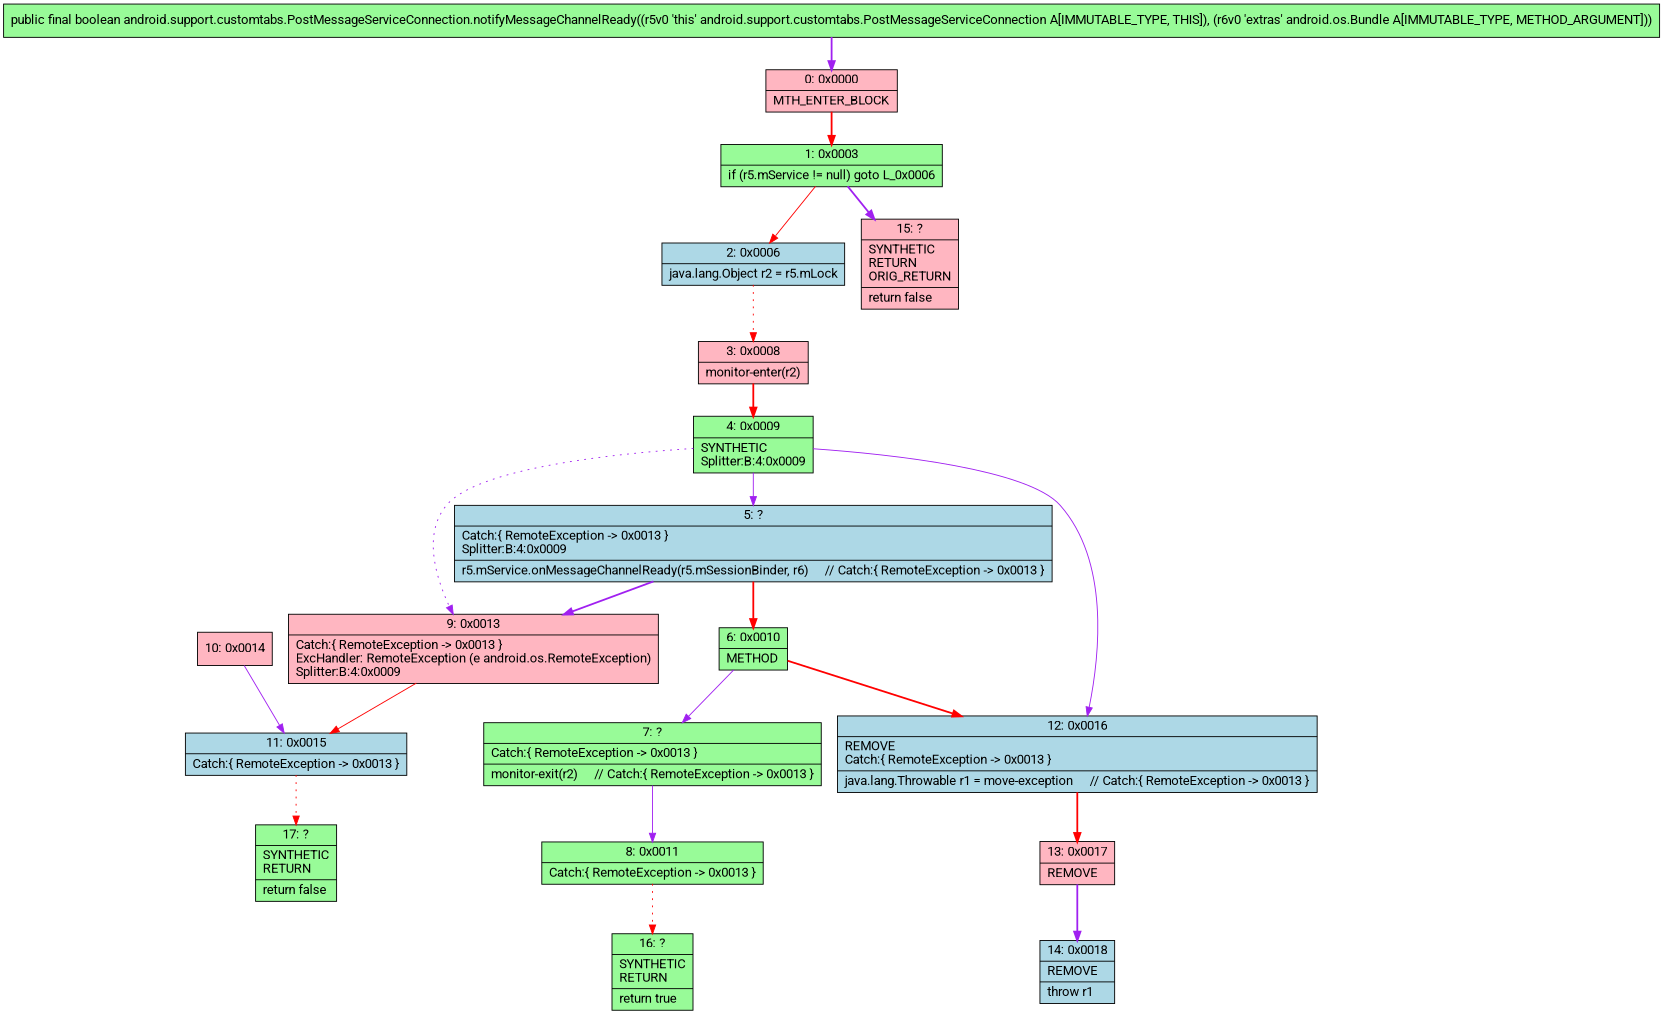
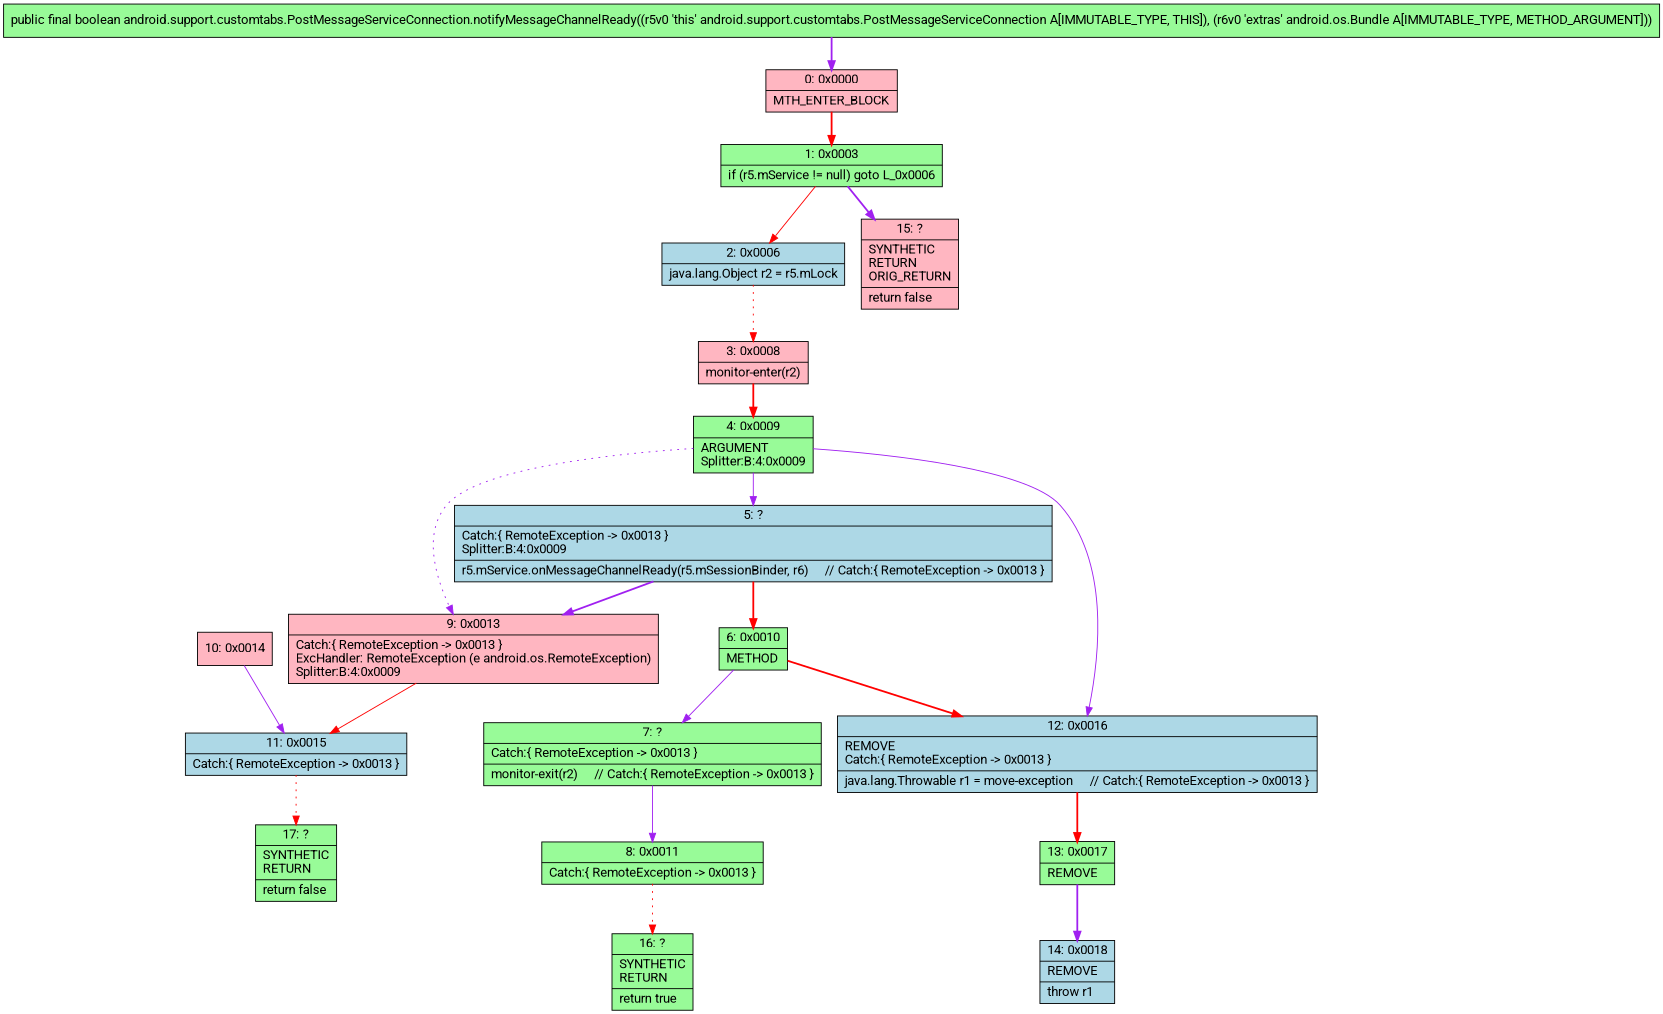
node "4: 0x0009": text "SYNTHETIC" -> "ARGUMENT"
node "13: 0x0017": fillcolor lightpink -> palegreen
